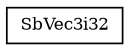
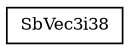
node "SbVec3i32": label "SbVec3i32" -> "SbVec3i38"
